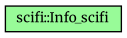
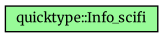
node "scifi::Info_scifi": label "scifi::Info_scifi" -> "quicktype::Info_scifi"
